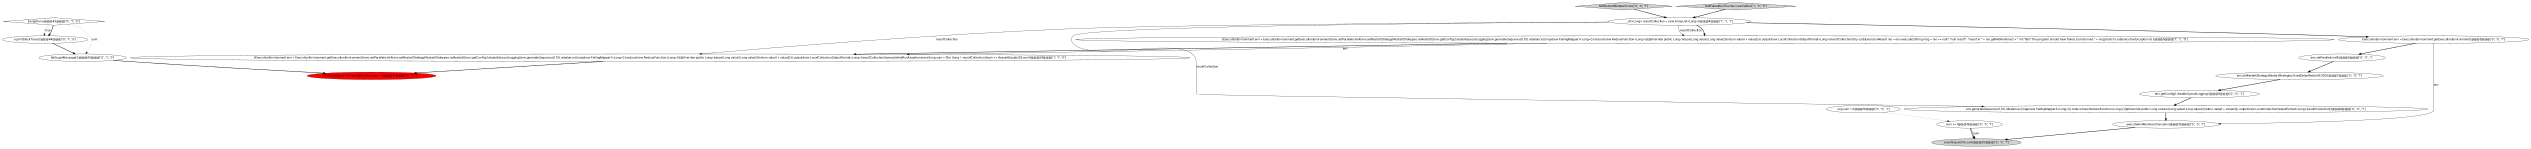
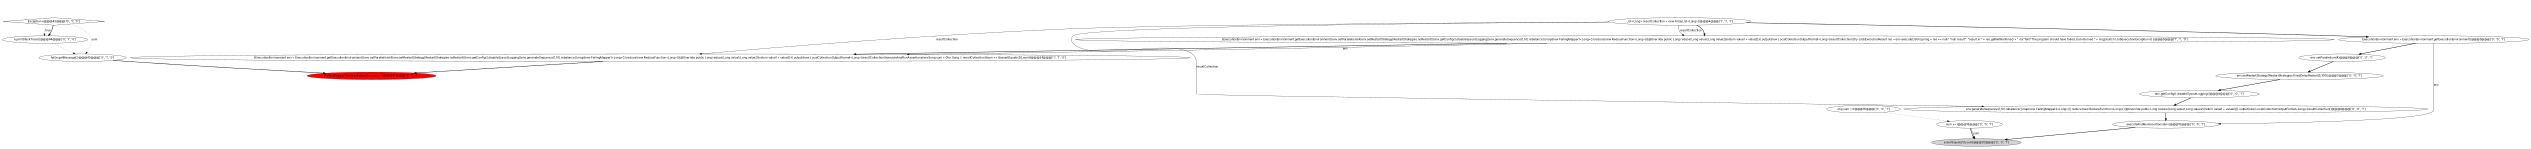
node "testRestartMultipleTimes['0', '0', '1']": removed
node "testFailedRunThenSuccessfulRun['1', '0', '0']": removed
edge "e.printStackTrace()@@@44@@@['0', '1', '0']" -> "fail(e.getMessage())@@@45@@@['0', '1', '0']": style bold -> dotted
